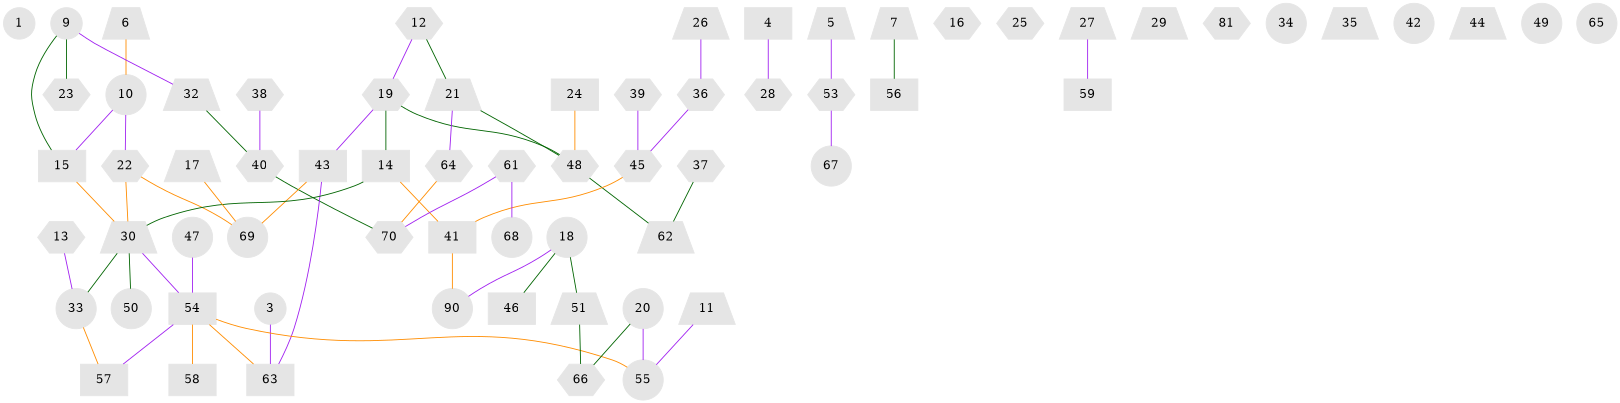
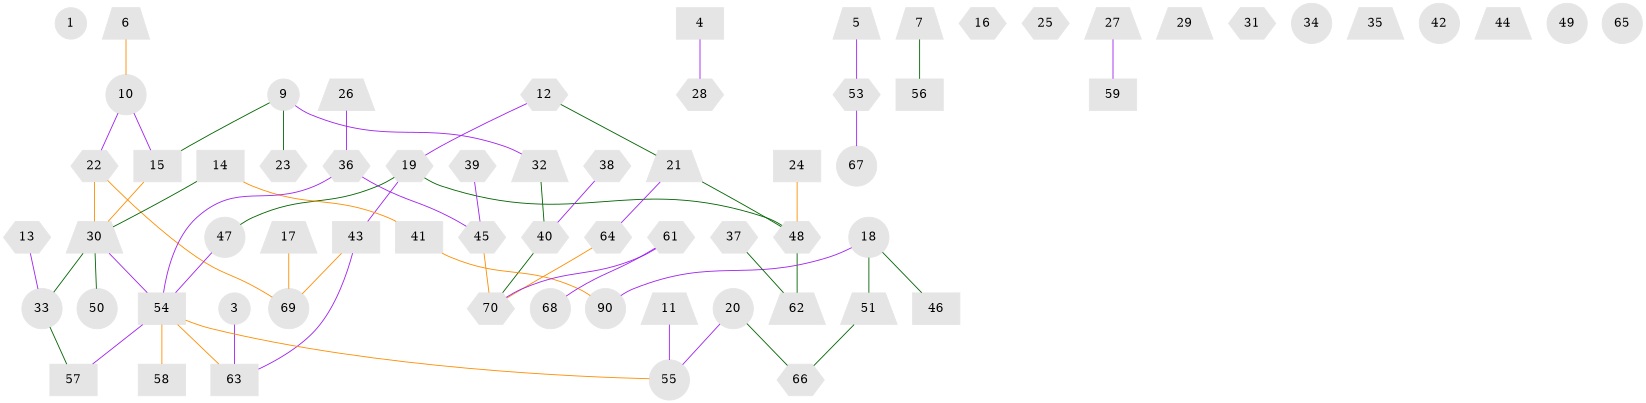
node "81": label "81" -> "31"
edge "19" -- "14": now "19" -- "47"
edge "45" -- "41": now "45" -- "70"
edge "36" -- "54": added
edge "33" -- "57": color darkorange -> darkgreen
